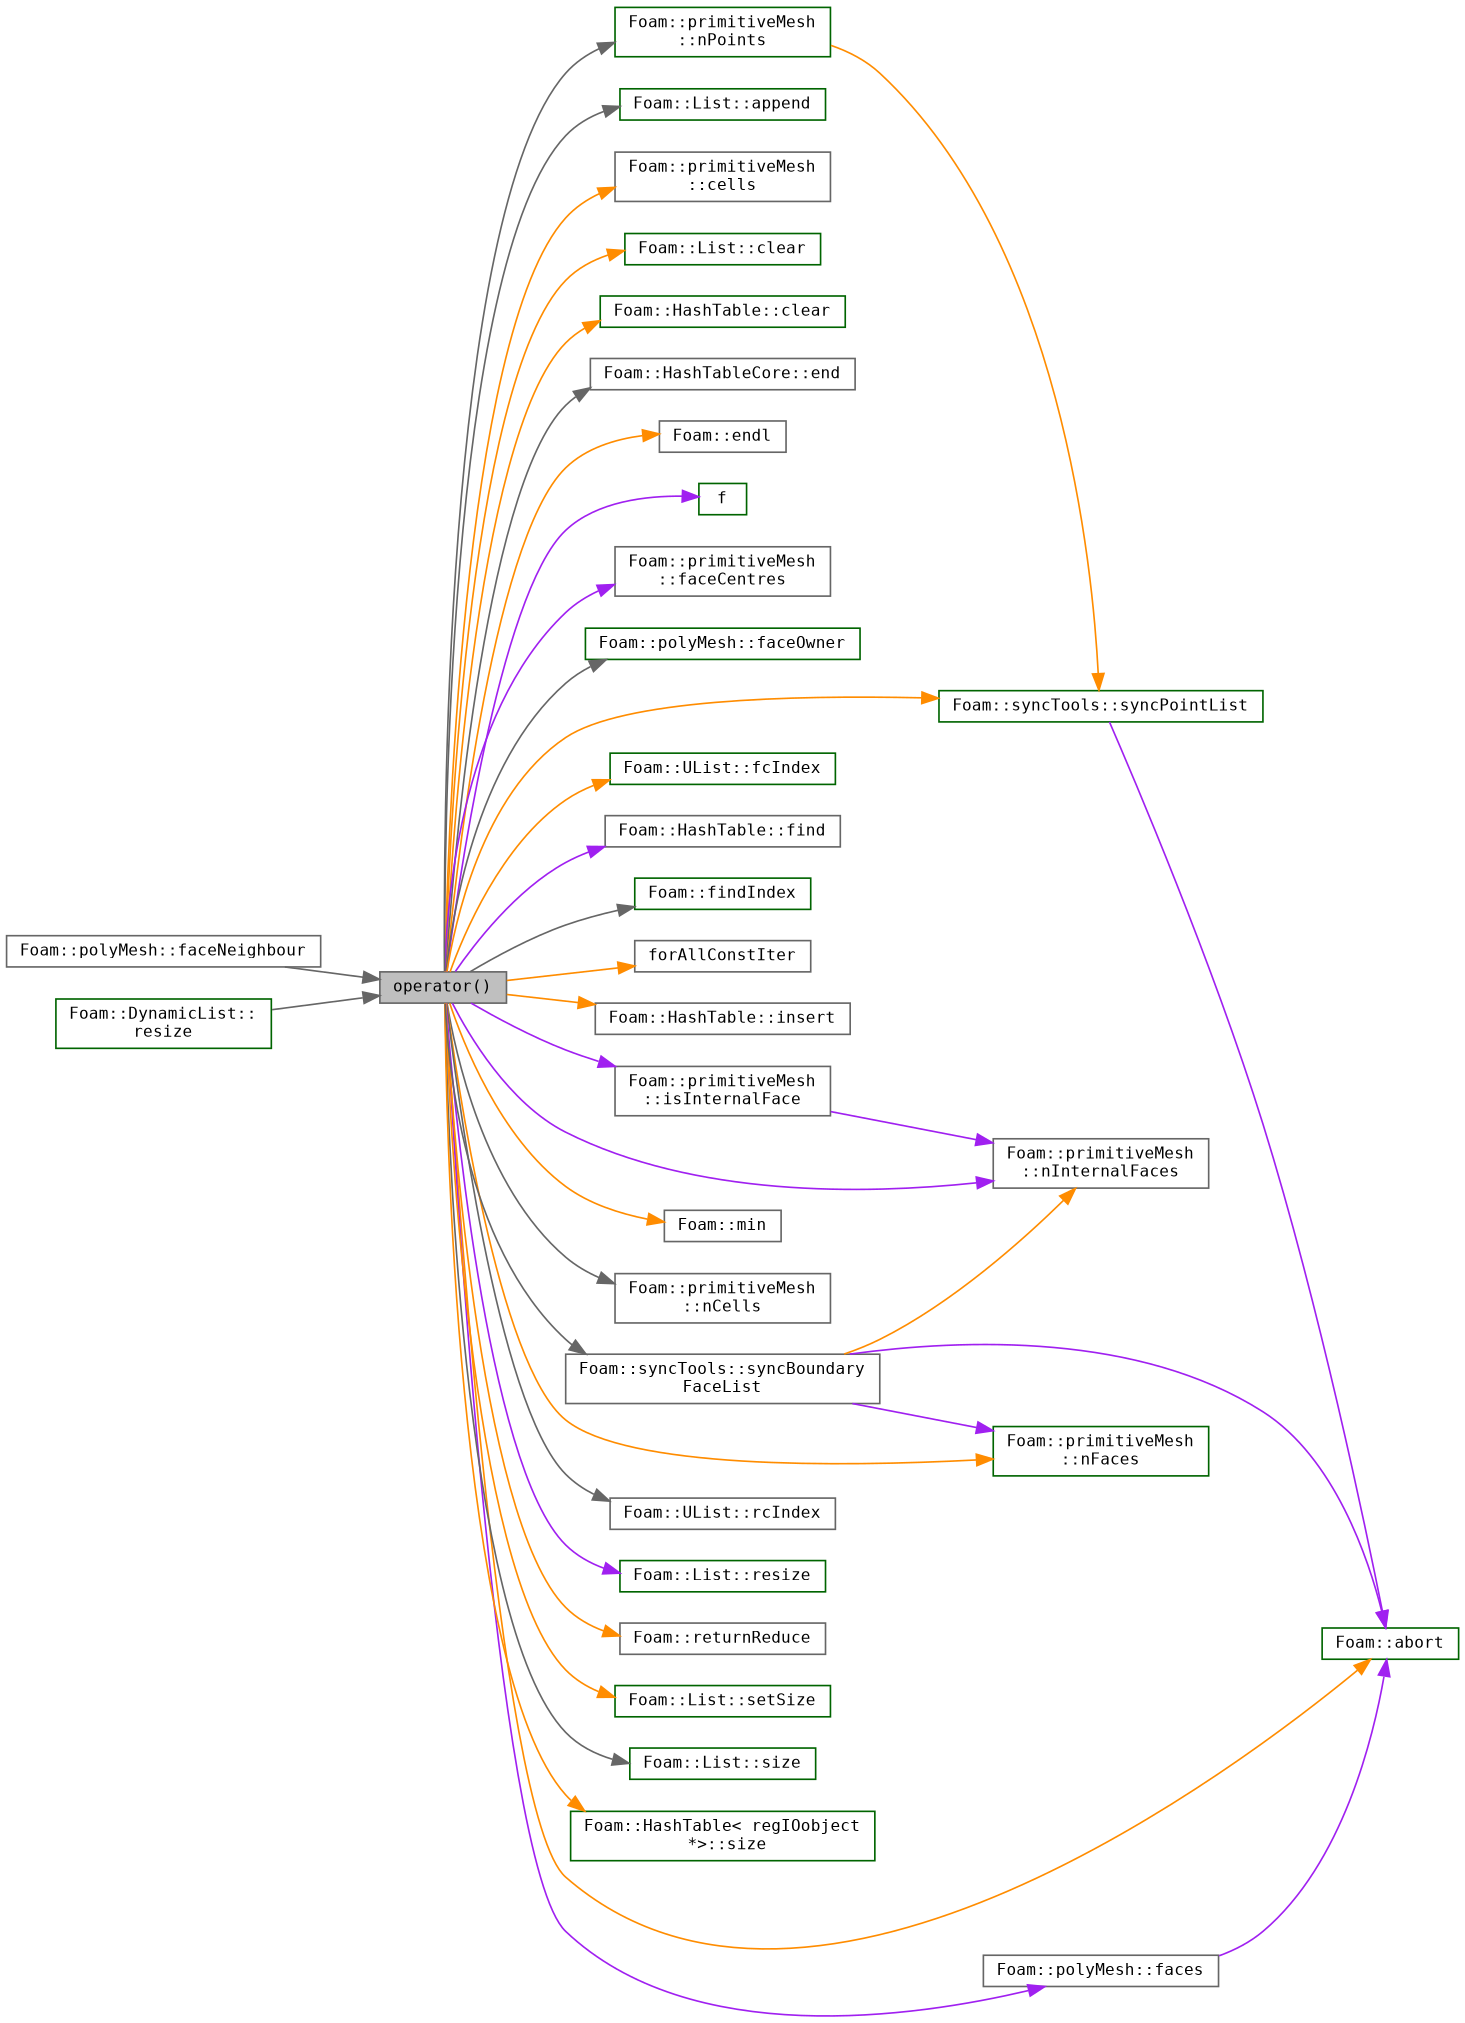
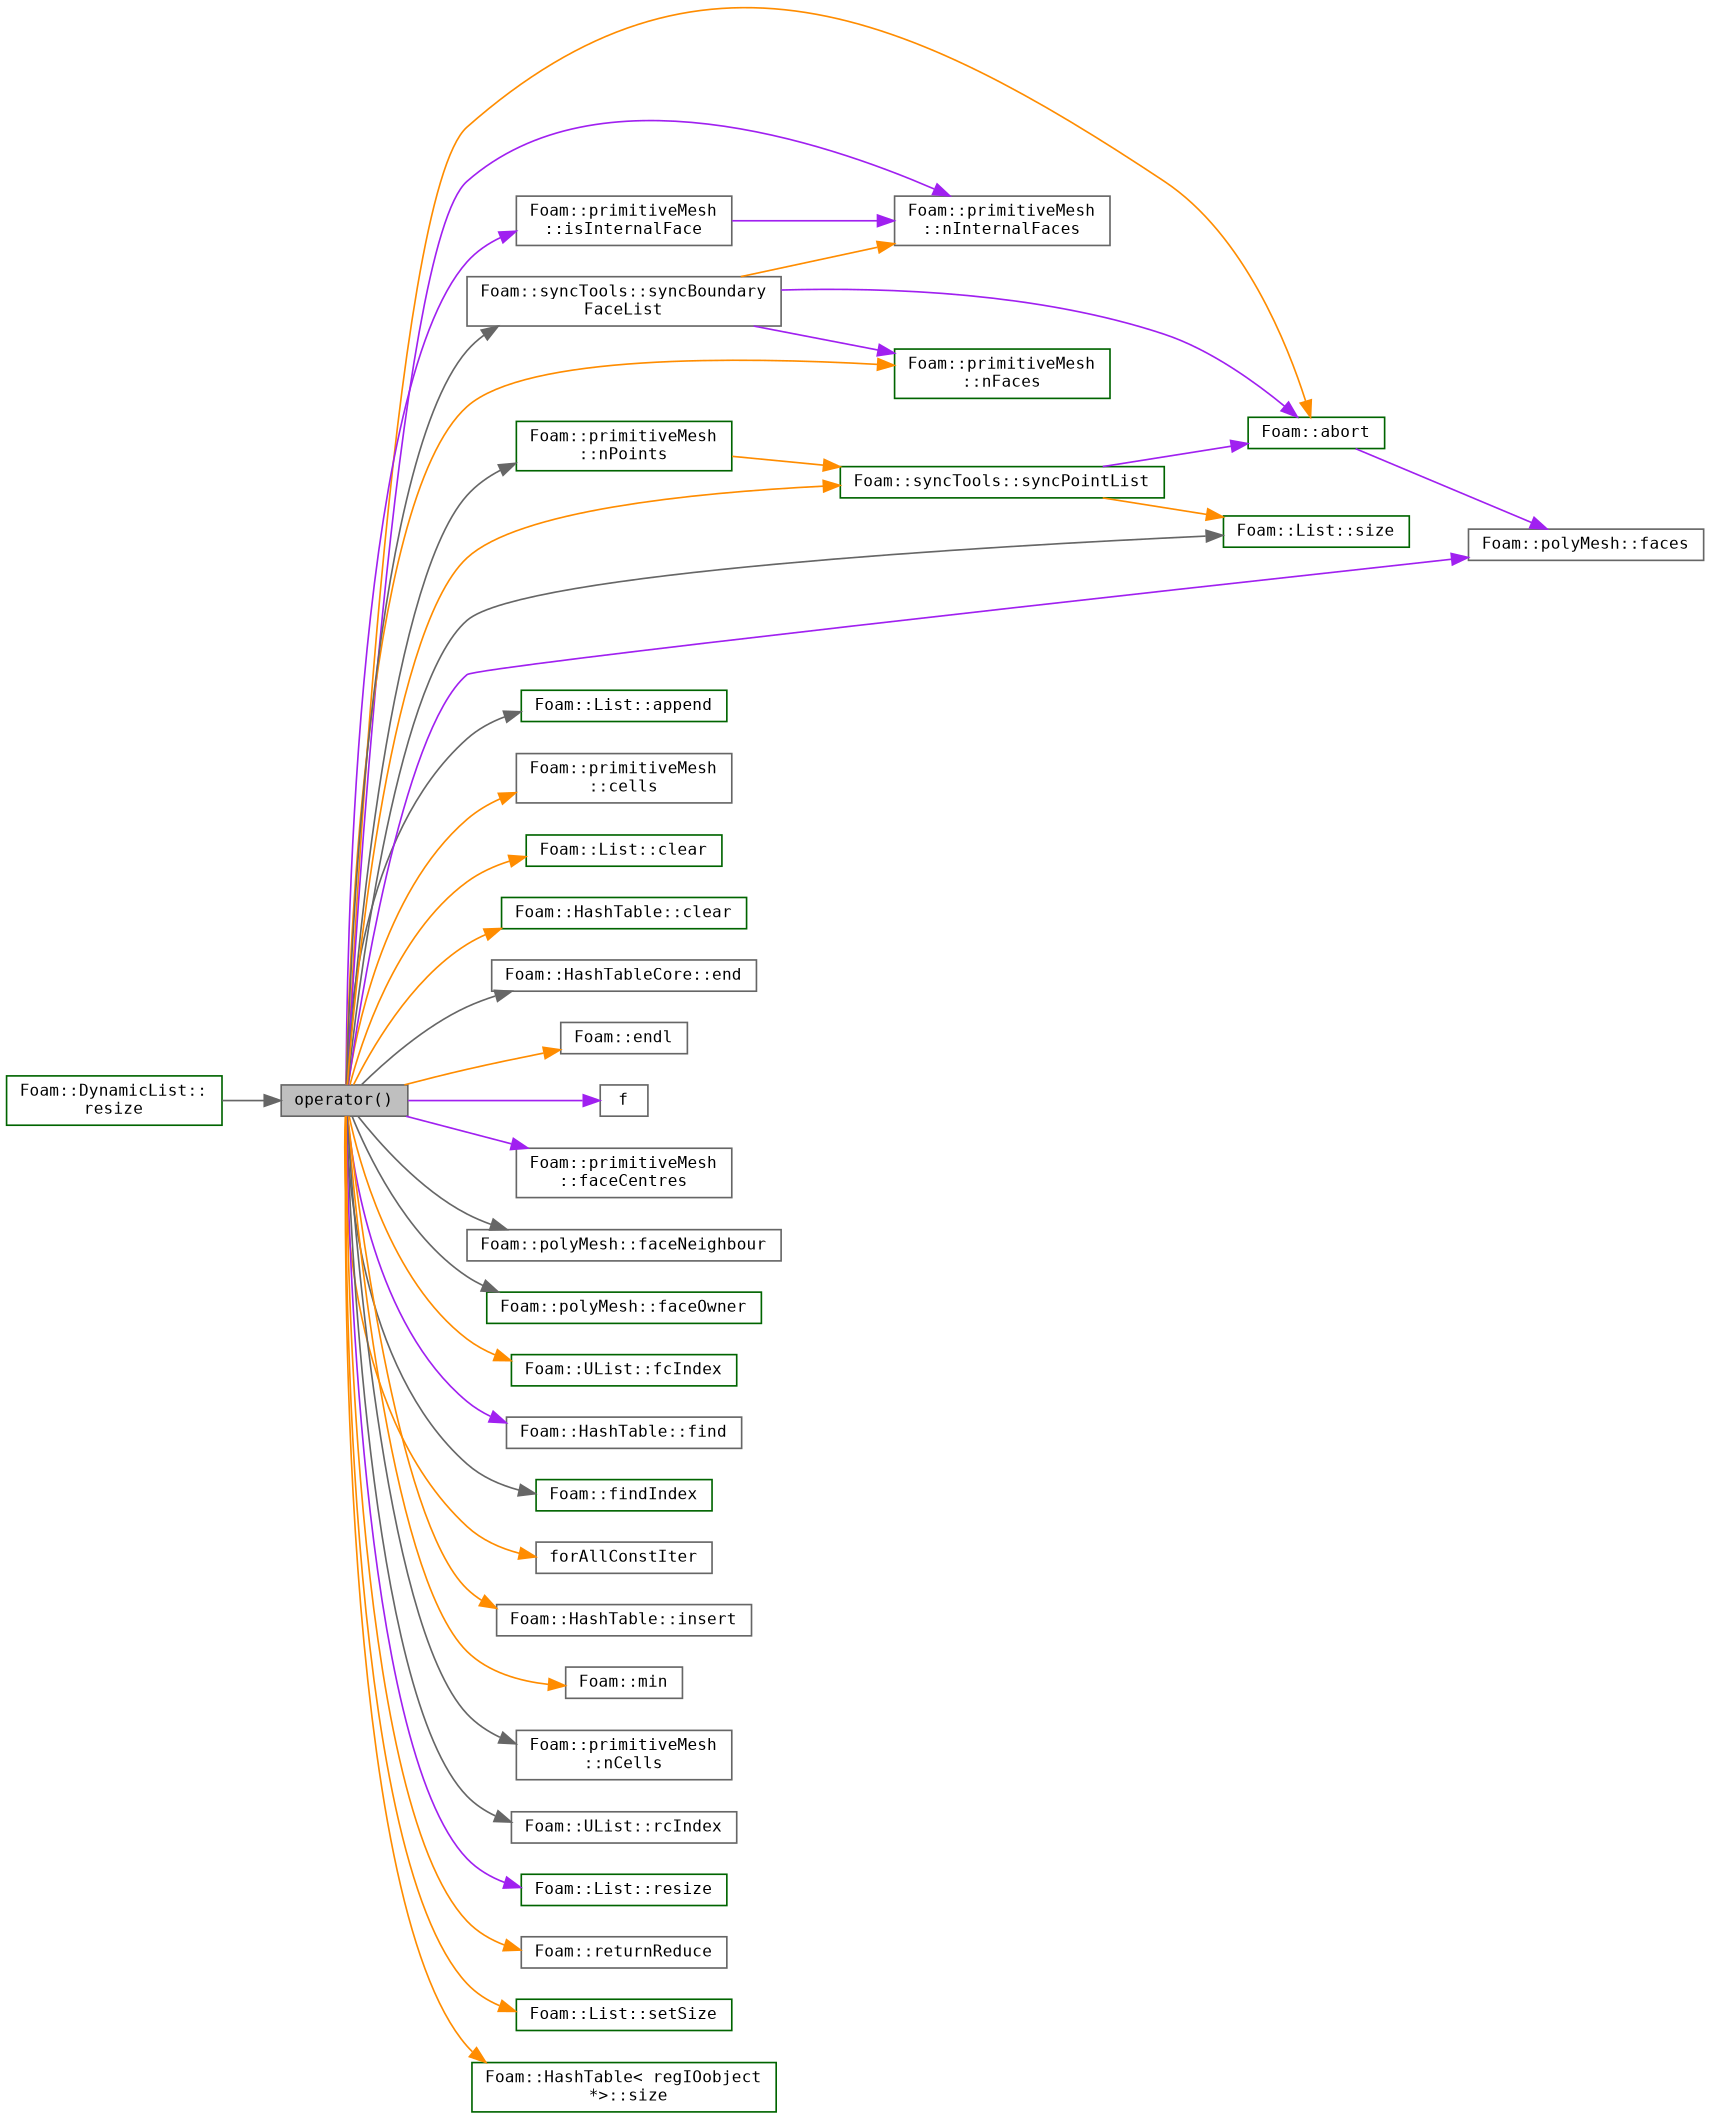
node "f": color darkgreen -> gray40
edge "Foam::syncTools::syncPointList" -> "Foam::List::size": added
edge "Foam::polyMesh::faceNeighbour" -> "operator()": reversed
edge "Foam::polyMesh::faces" -> "Foam::abort": reversed
